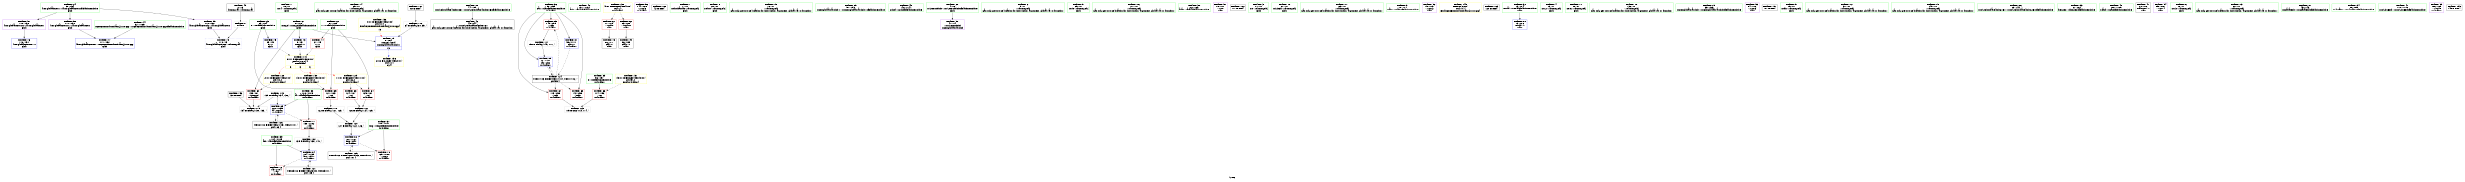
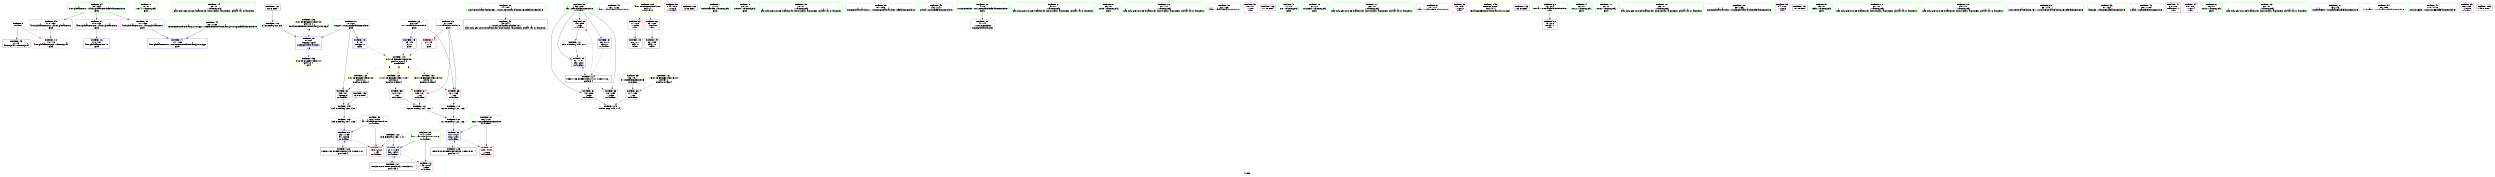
edge "NodeID: 45" -> "NodeID: 0": reversed
edge "NodeID: 0" -> "NodeID: 78": color black -> red
edge "NodeID: 119" -> "NodeID: 115": reversed
edge "NodeID: 71" -> "NodeID: 122": reversed
